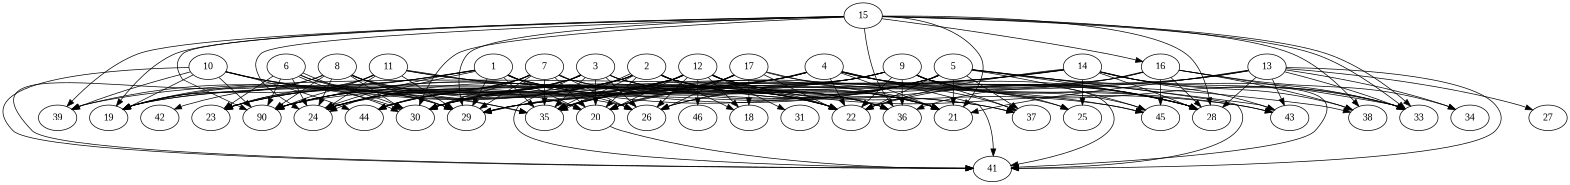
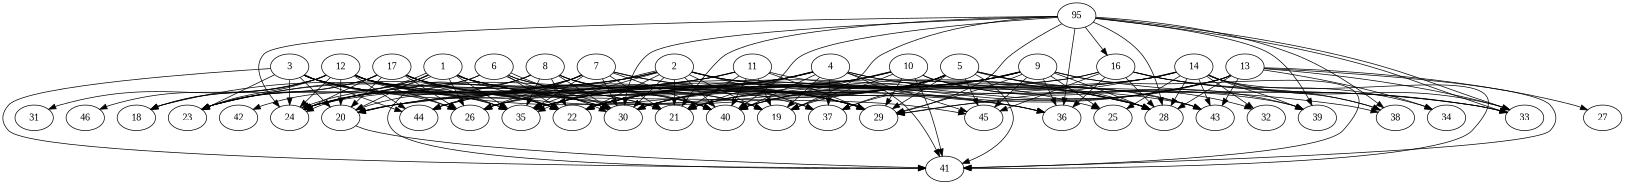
node "15": label "15" -> "95"
edge "17" -> "23": added
node "90": label "90" -> "40"
node "32": added
